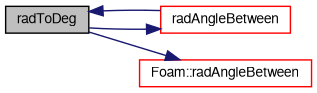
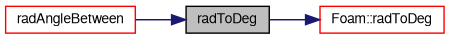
edge "radToDeg" -> "radAngleBetween": removed
node "Foam::radAngleBetween": label "Foam::radAngleBetween" -> "Foam::radToDeg"
